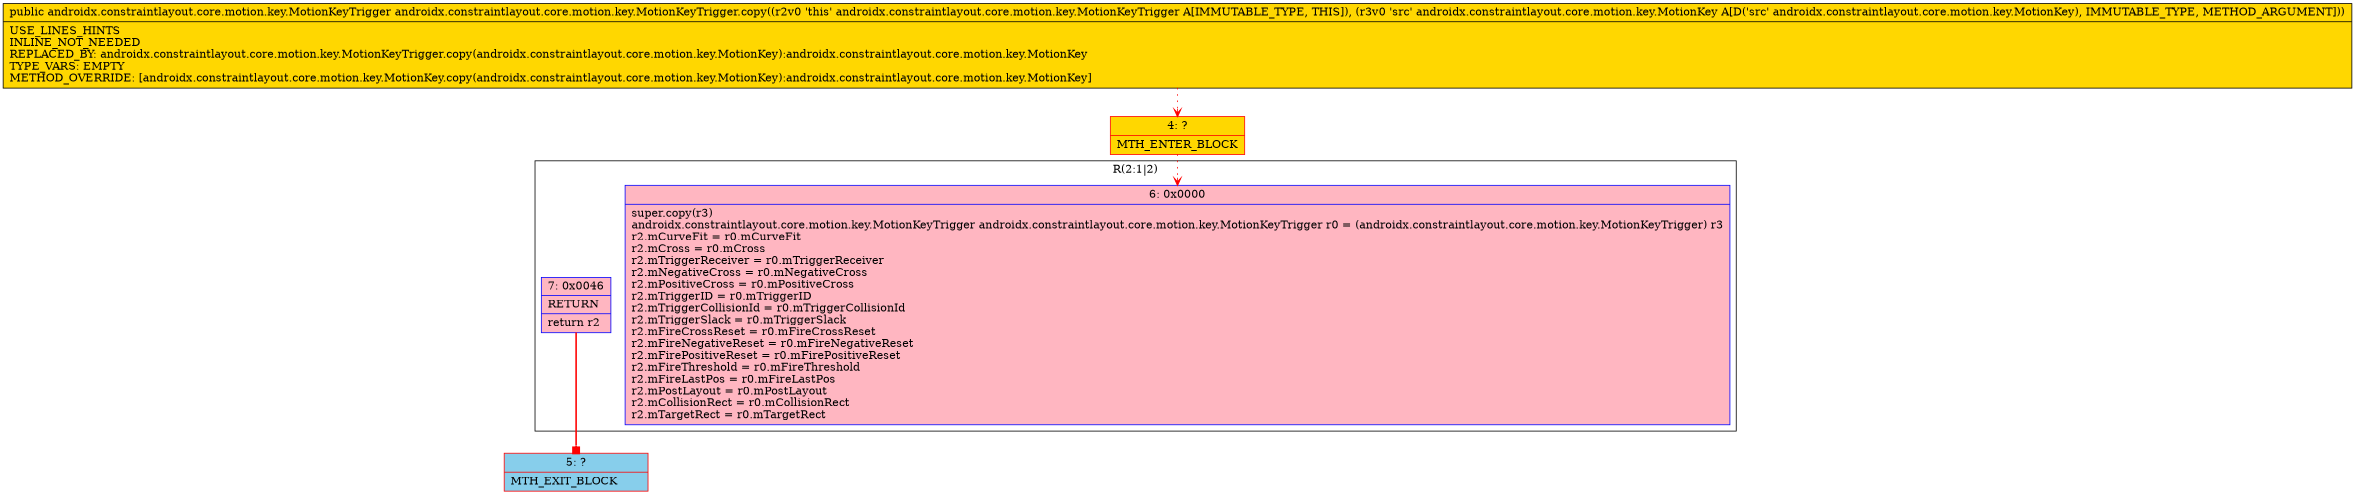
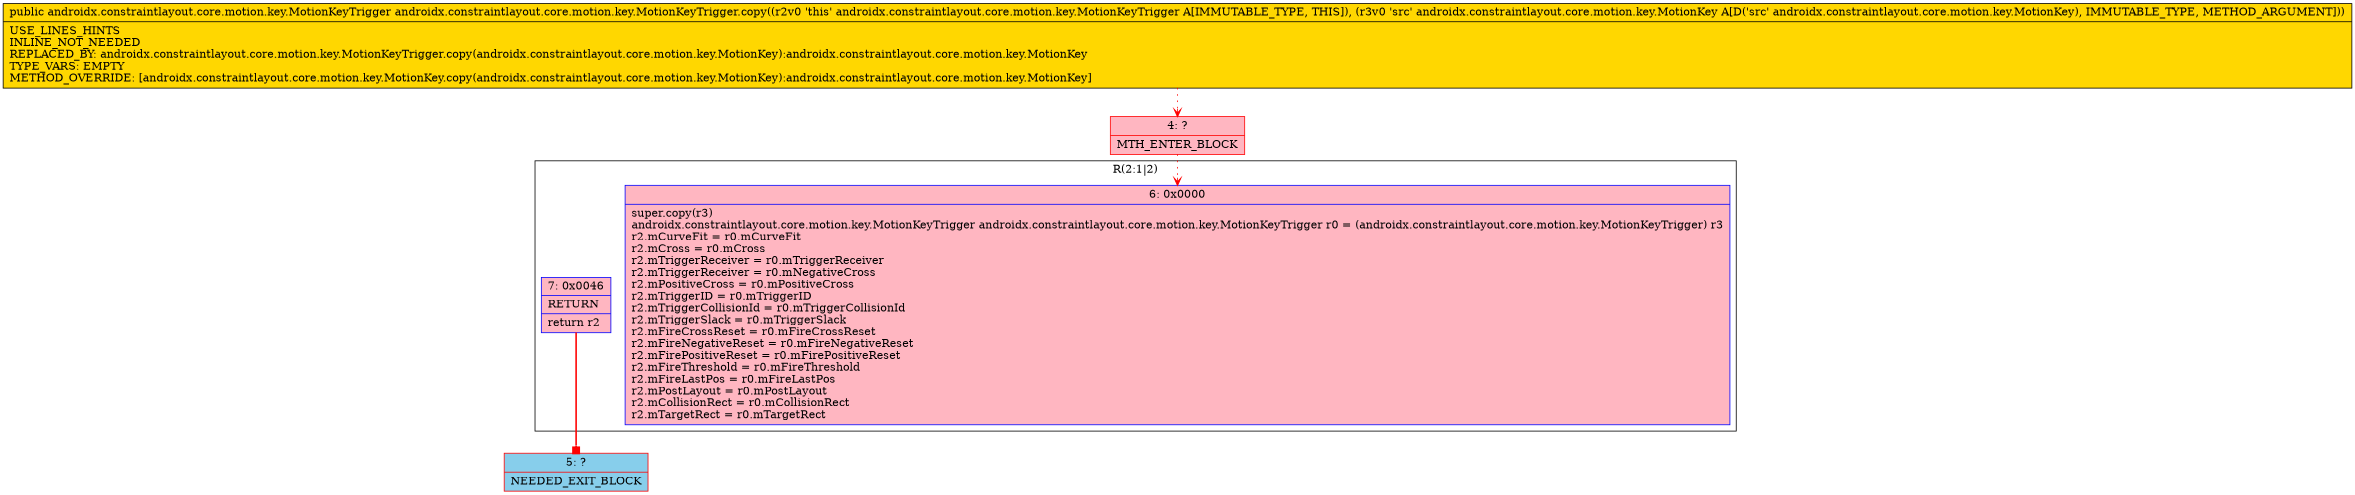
node "4: ?": fillcolor gold -> lightpink
node "6: 0x0000": text "r2.mNegativeCross = r0.mNegativeCross" -> "r2.mTriggerReceiver = r0.mNegativeCross"
node "5: ?": text "MTH_EXIT_BLOCK" -> "NEEDED_EXIT_BLOCK"
